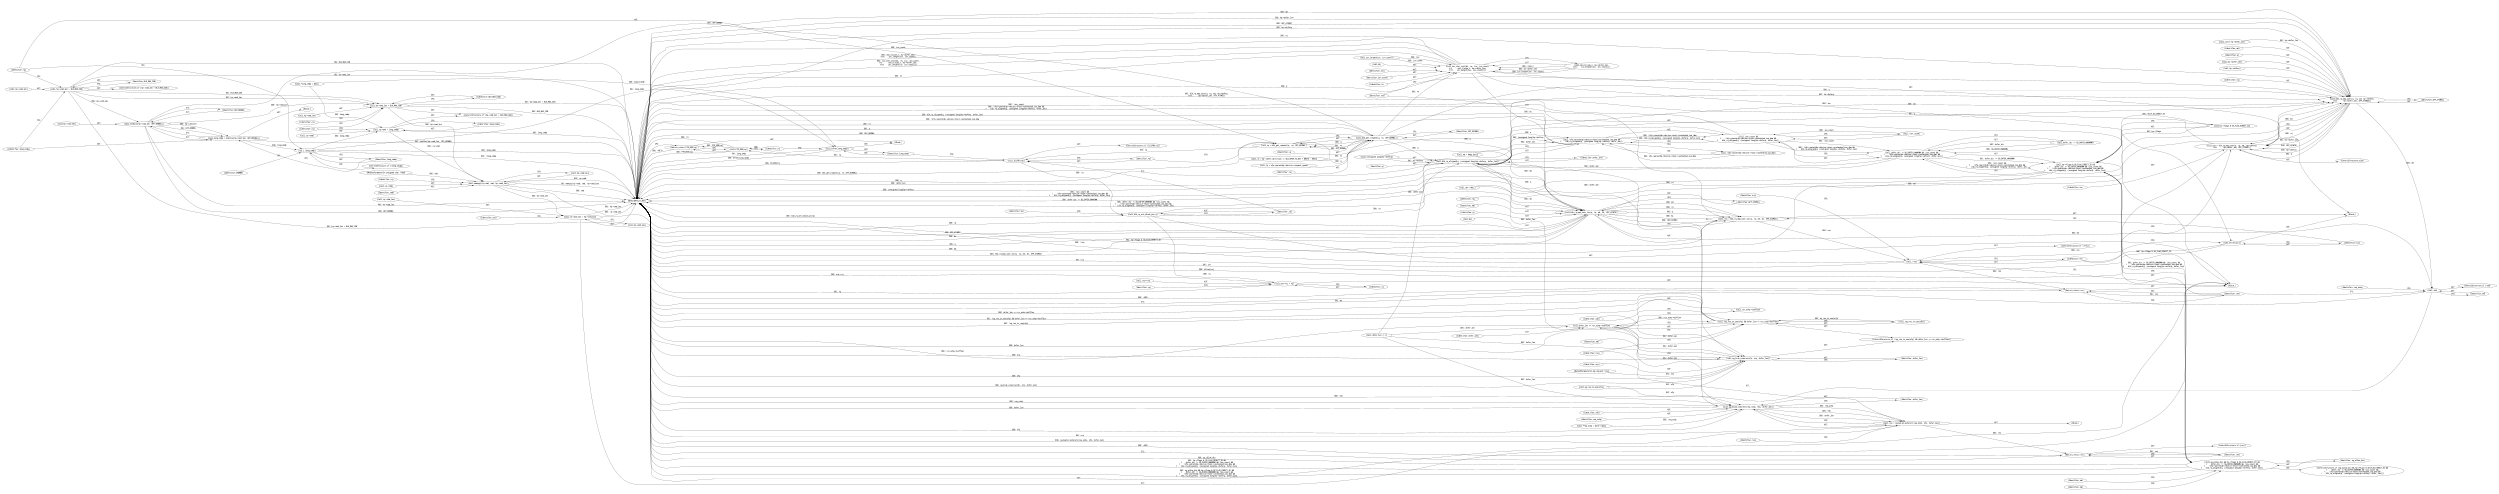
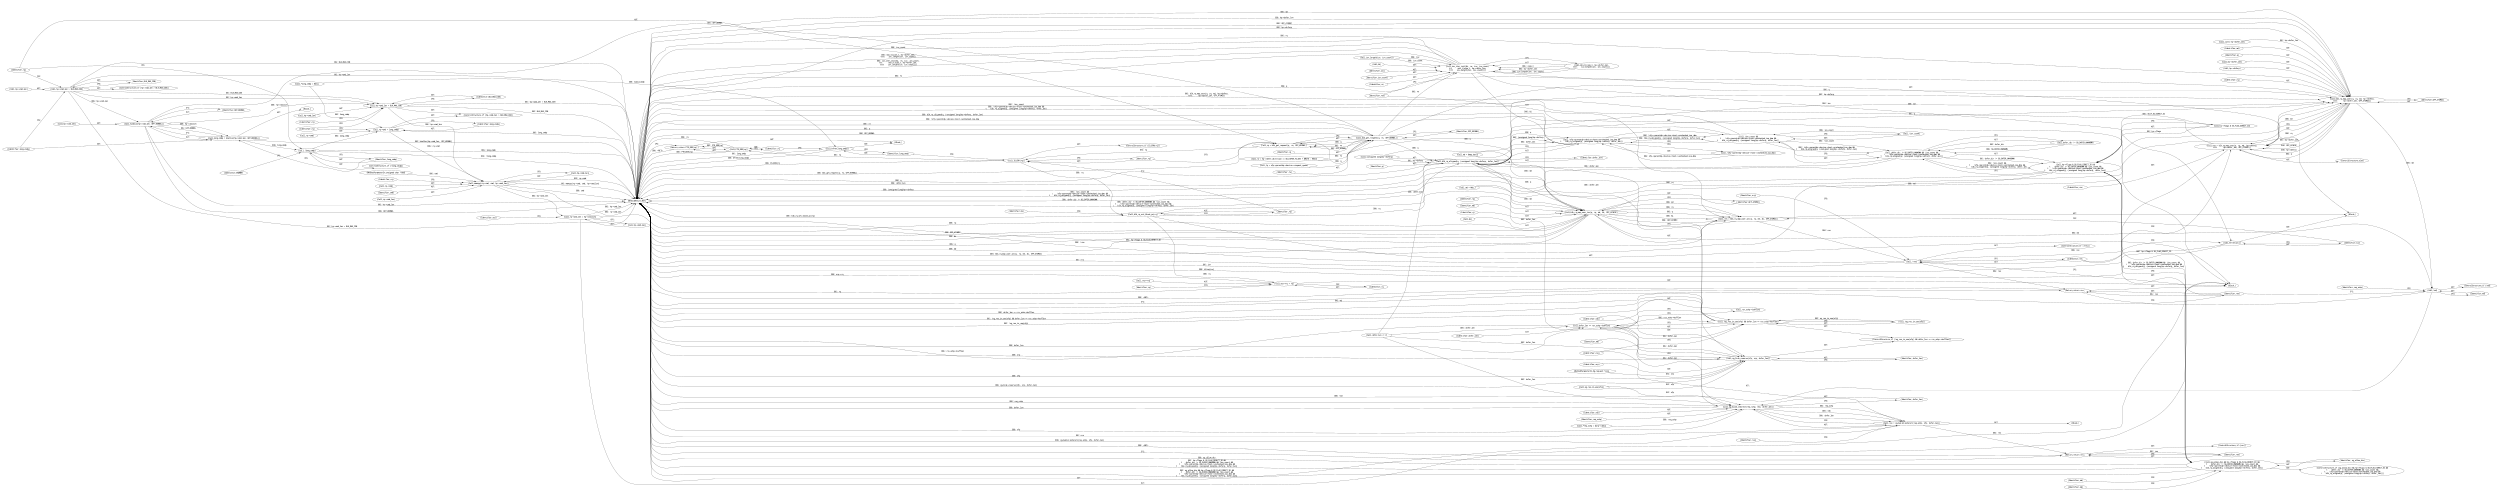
edge "(Call,!long_cmdp)" -> "(Call,kfree(long_cmdp))": removed, label "DDG: long_cmdp"
edge "(Call,rq->cmd_len)" -> "(Call,rq->cmd_len = hp->cmd_len)": now "(Call,rq->cmd_len)" -> "(Call,memcpy(rq->cmd, cmd, hp->cmd_len))"
